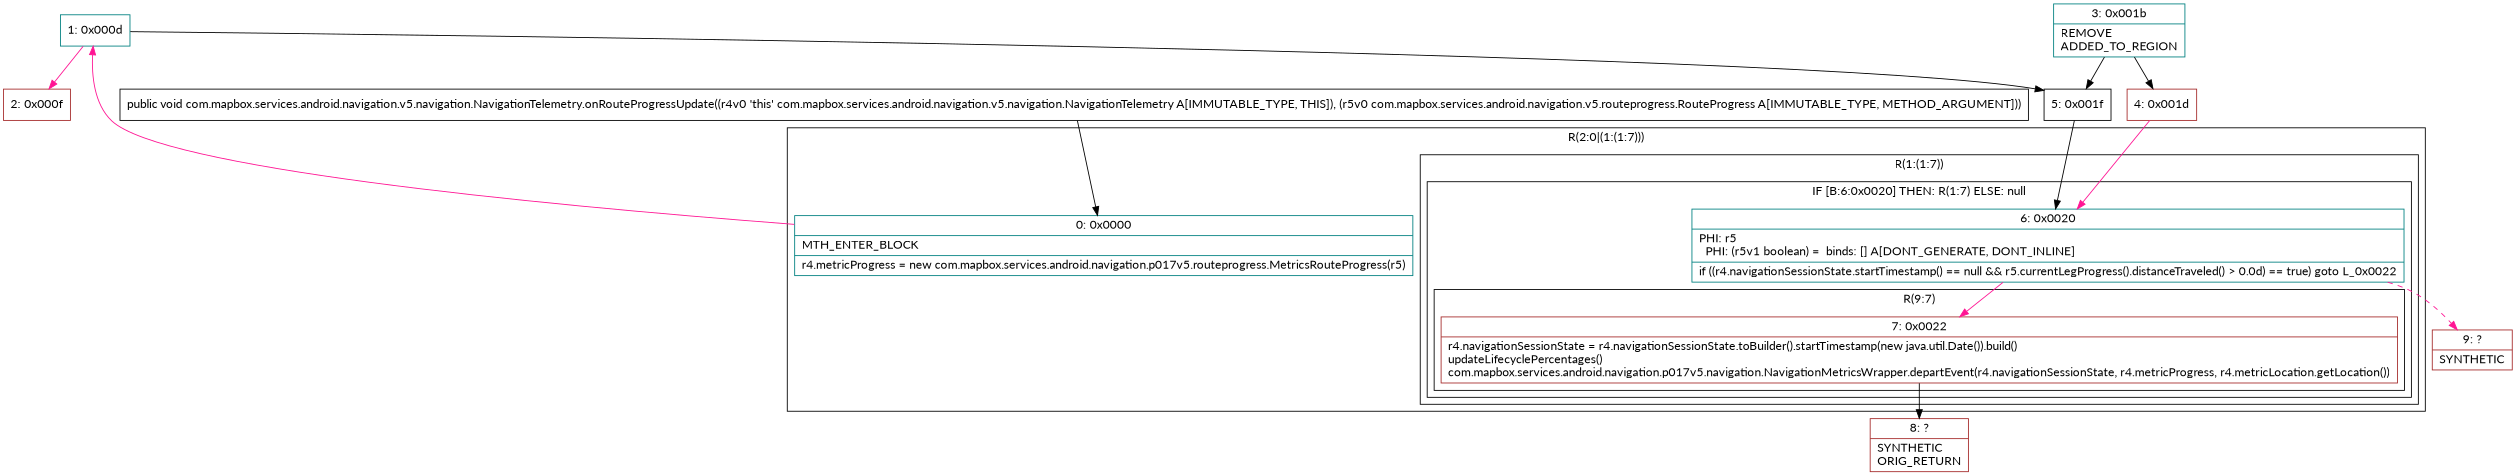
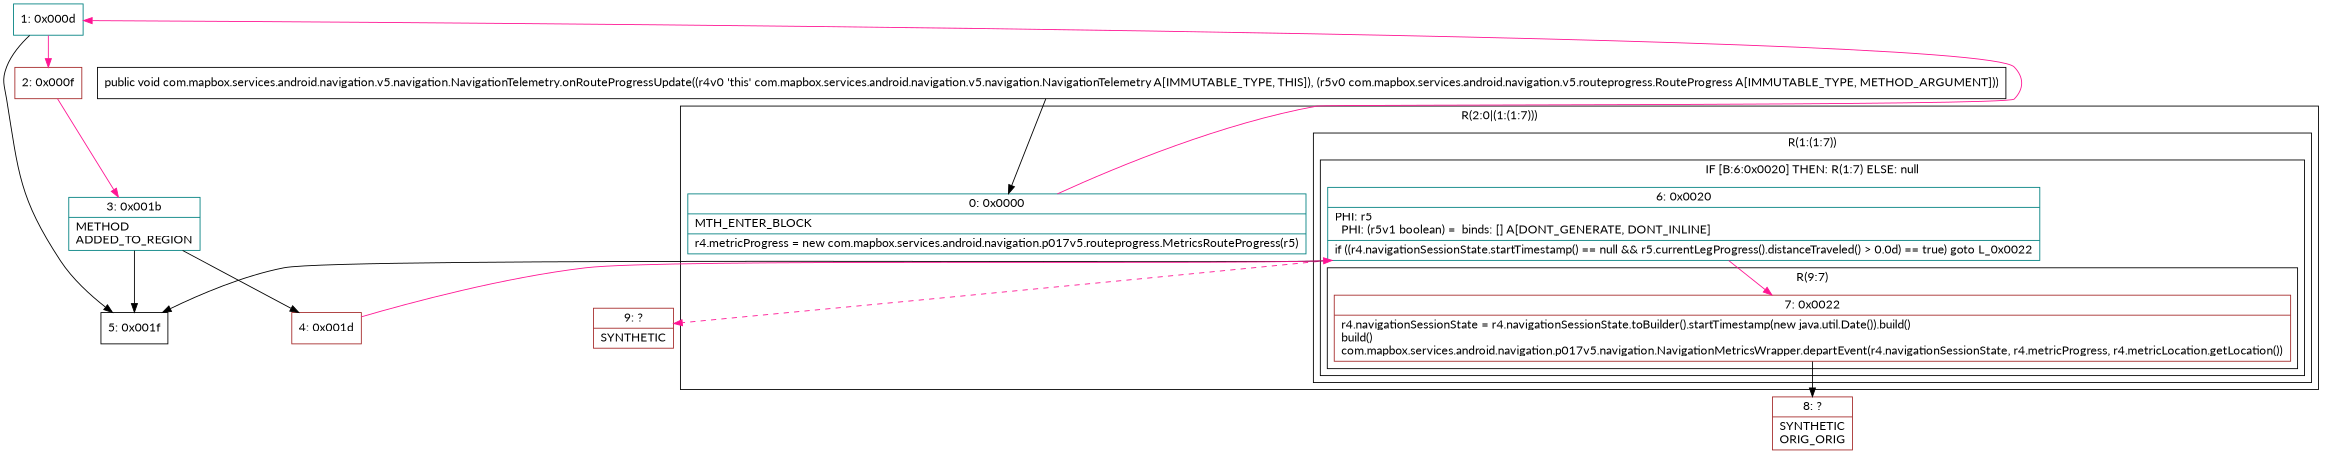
node "3: 0x001b": text "REMOVE" -> "METHOD"
edge "2: 0x000f" -> "3: 0x001b": added
edge "5: 0x001f" -> "6: 0x0020": reversed
node "7: 0x0022": text "updateLifecyclePercentages()" -> "build()"
node "8: ?": text "ORIG_RETURN" -> "ORIG_ORIG"
